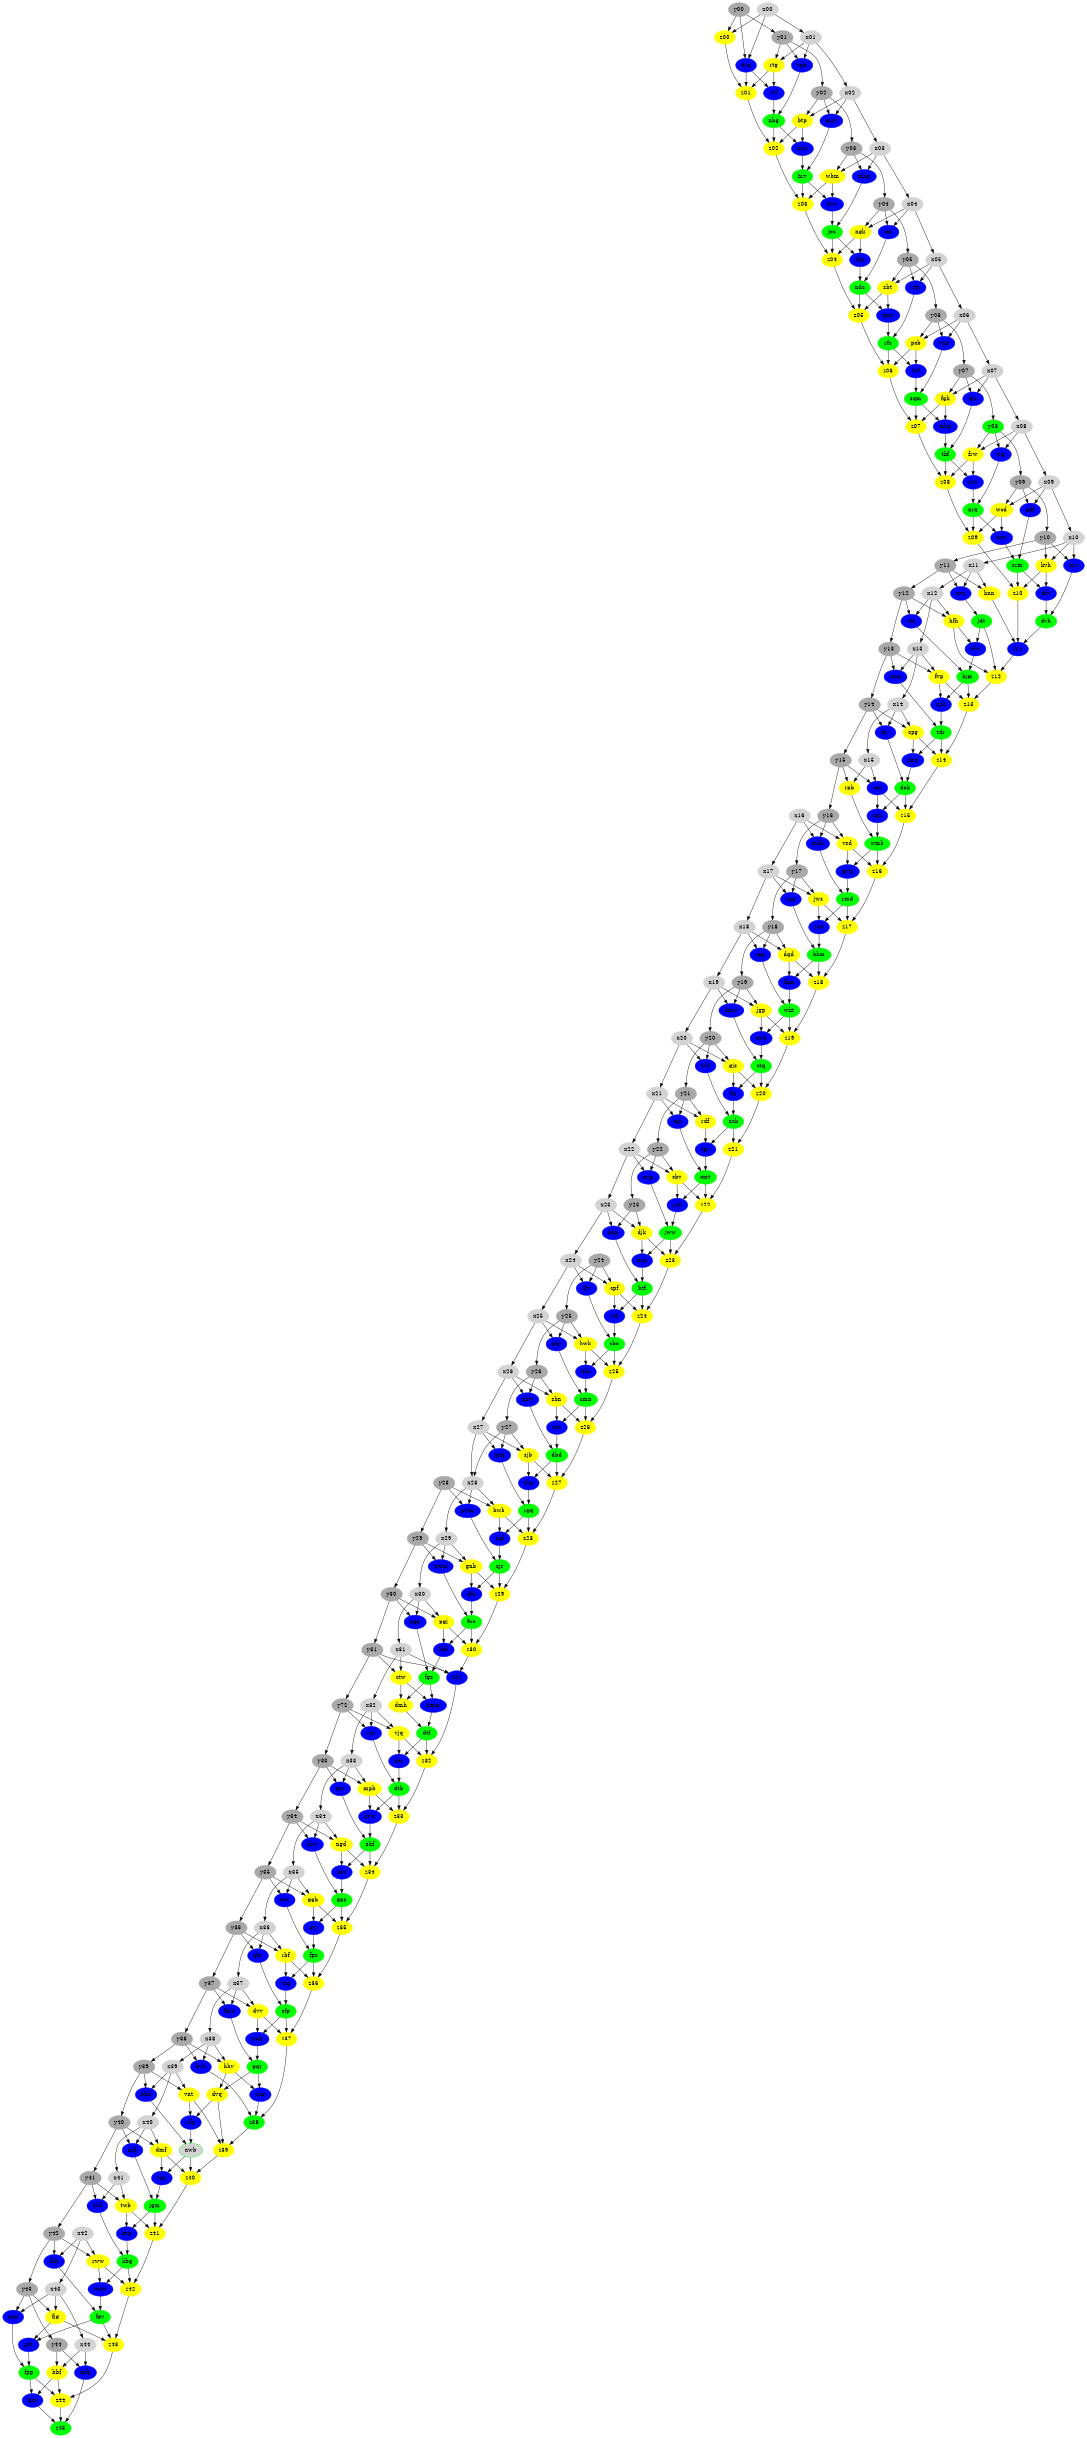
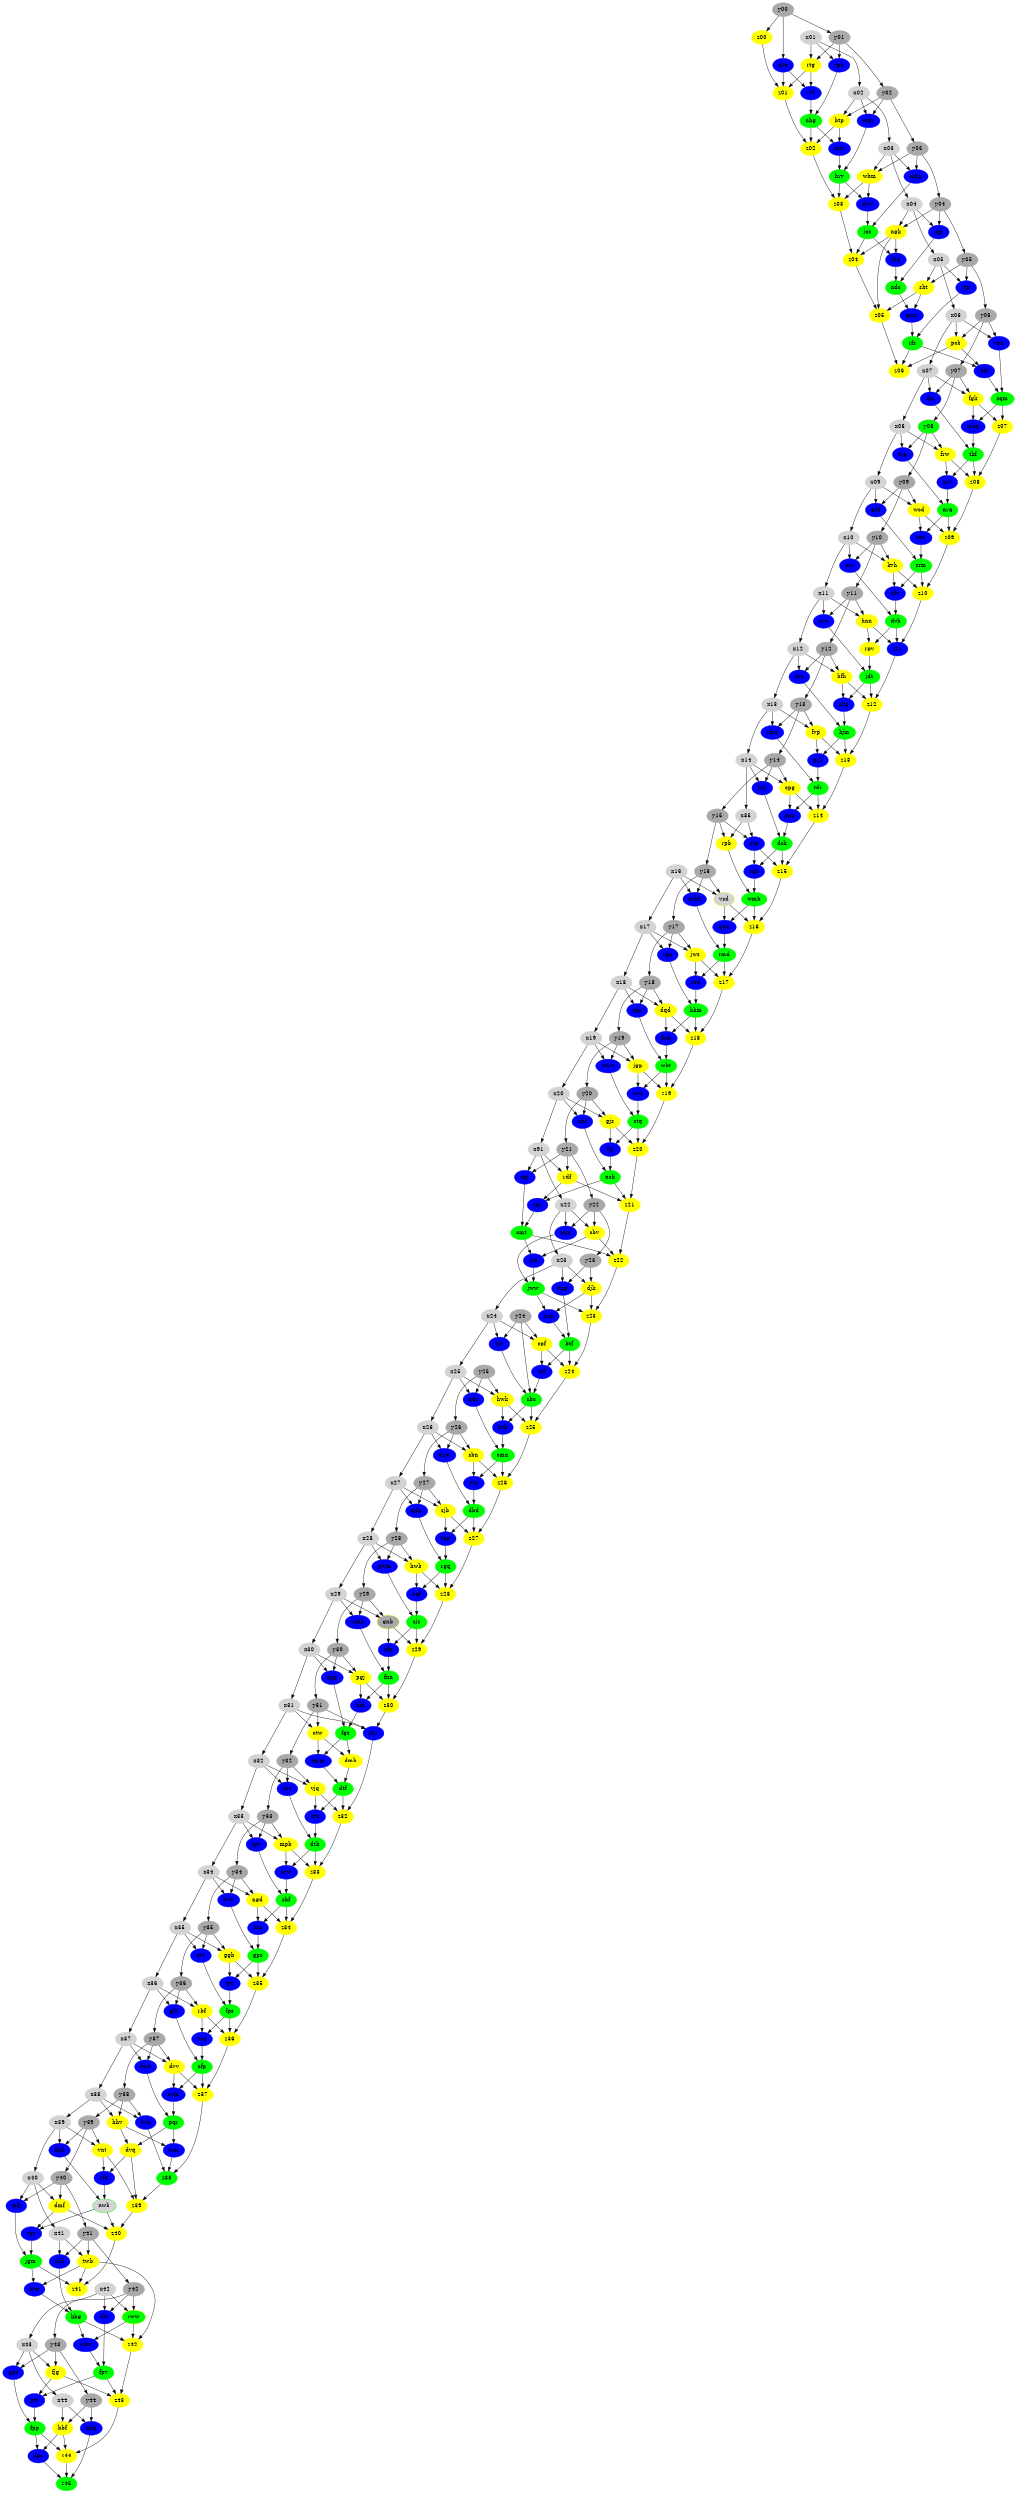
node "x00": removed
edge "ndc" -> "z05": now "ngk" -> "z05"
edge "z06" -> "z07": removed
node "rpv": added
node "x15": label "x15" -> "x85"
node "vsd": fillcolor yellow -> lightgrey
node "x21": label "x21" -> "x91"
edge "rdf" -> "z21": added
edge "y24" -> "y25": now "y24" -> "cbc"
edge "y27" -> "x28": now "y27" -> "y28"
node "gnb": fillcolor yellow -> darkgrey
node "y72": label "y72" -> "y32"
edge "z41" -> "z42": now "twb" -> "z42"
node "rww": fillcolor yellow -> green
